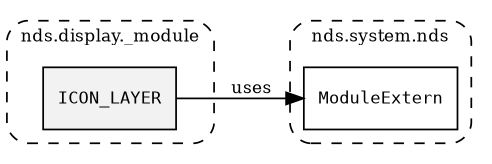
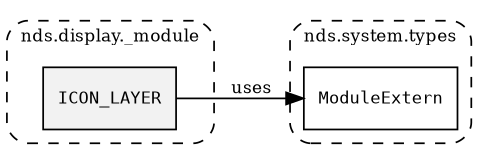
cluster "nds.system.nds": label "nds.system.nds" -> "nds.system.types"
